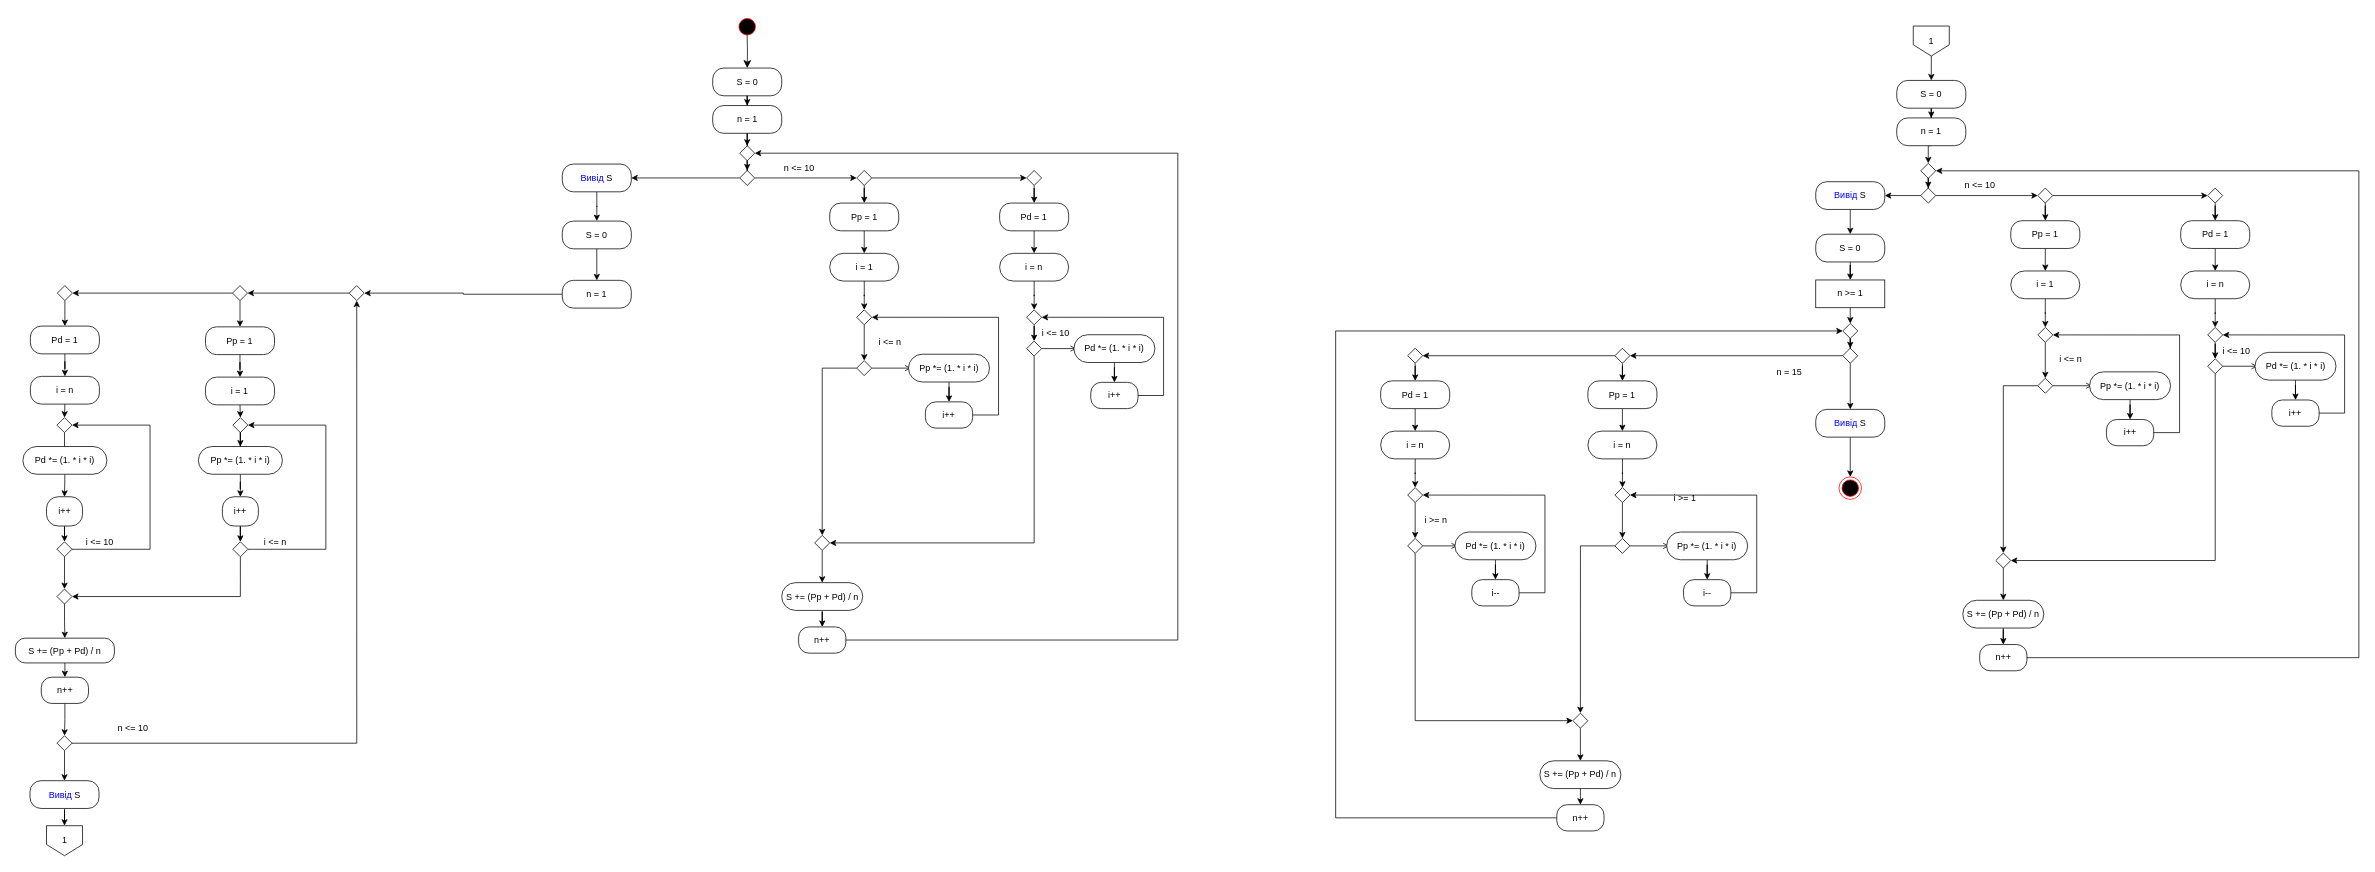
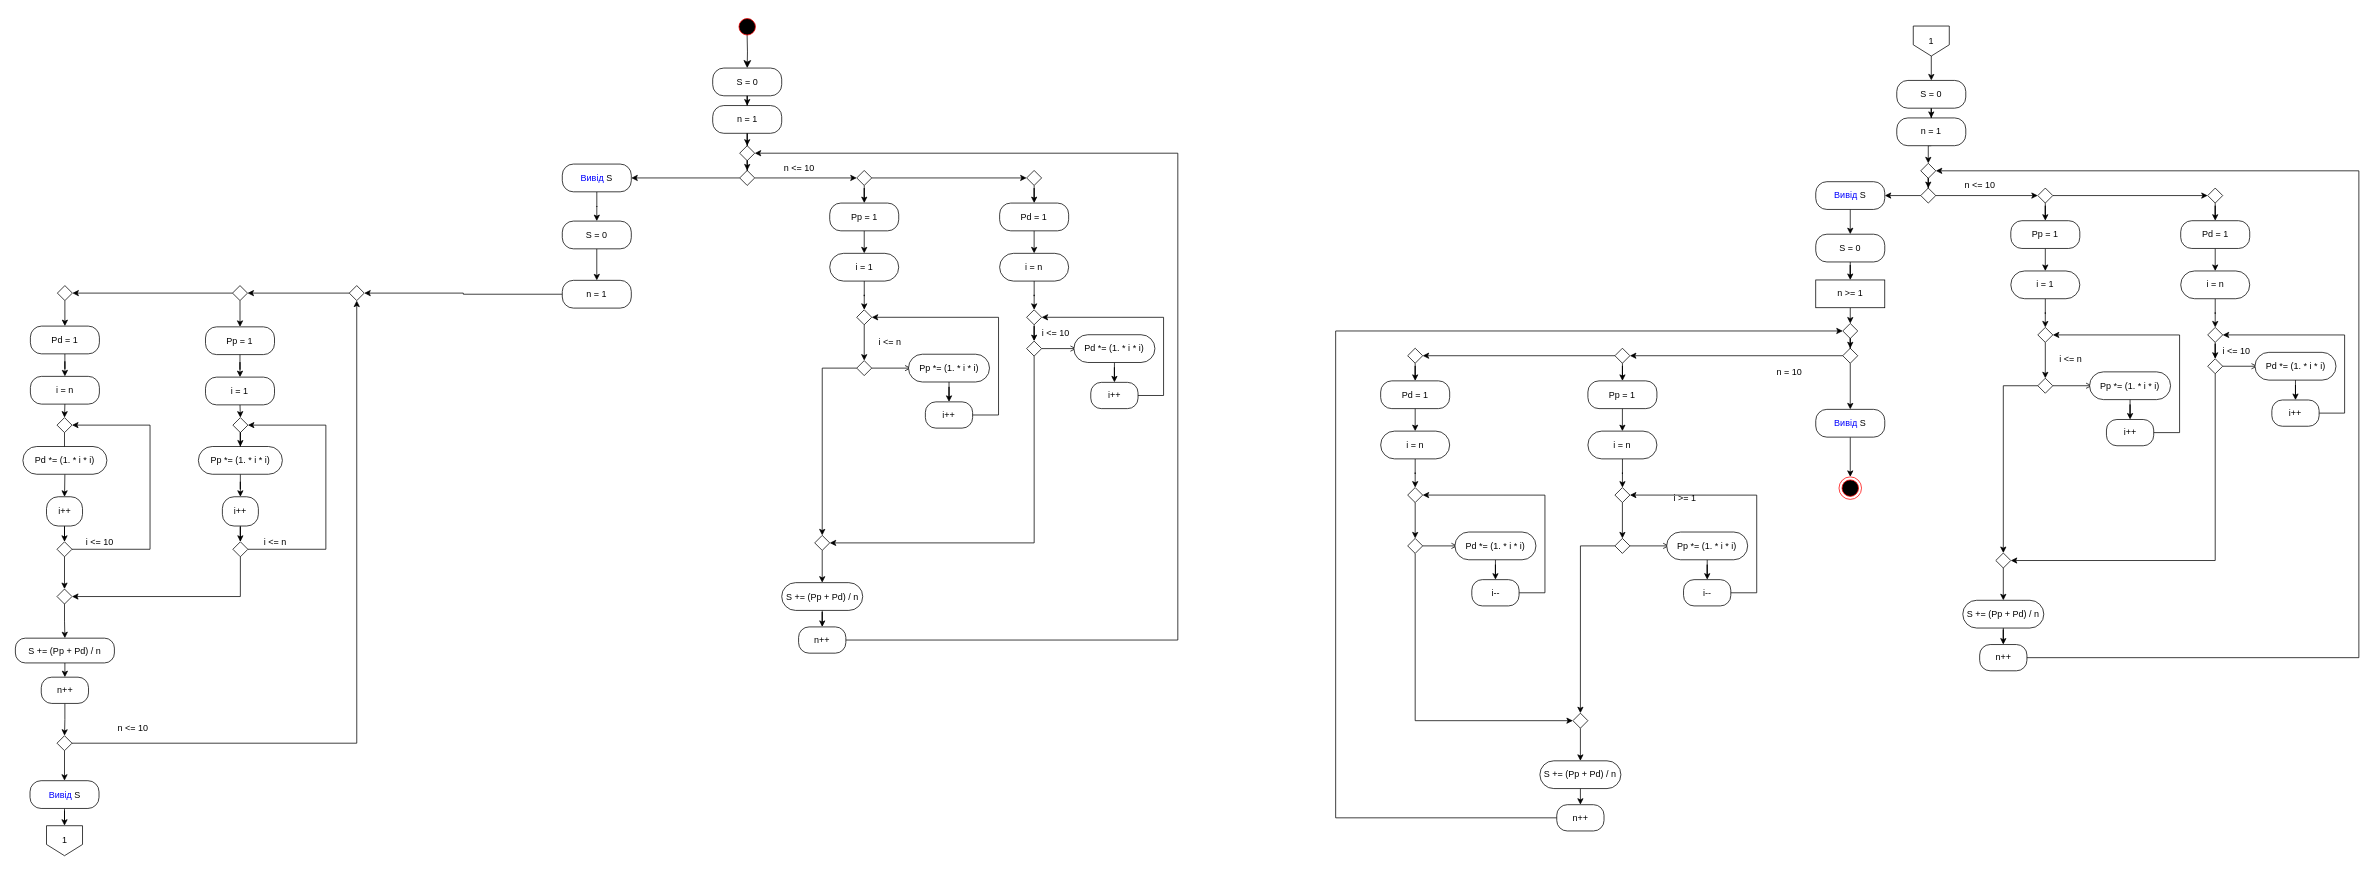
node "n = 15": label "n = 15" -> "n = 10"
node "i >= n": removed
